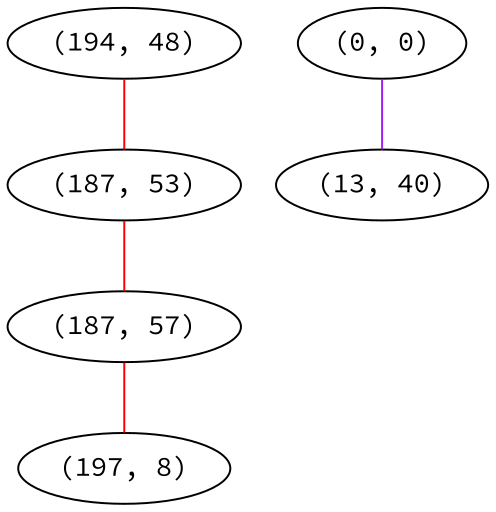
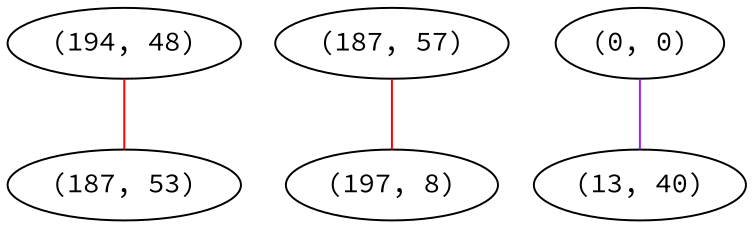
edge "(187, 53)" -- "(187, 57)": removed
